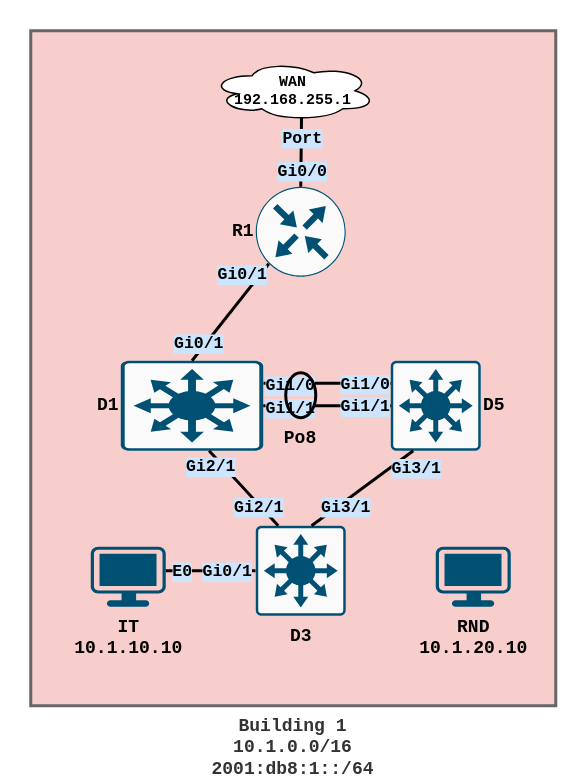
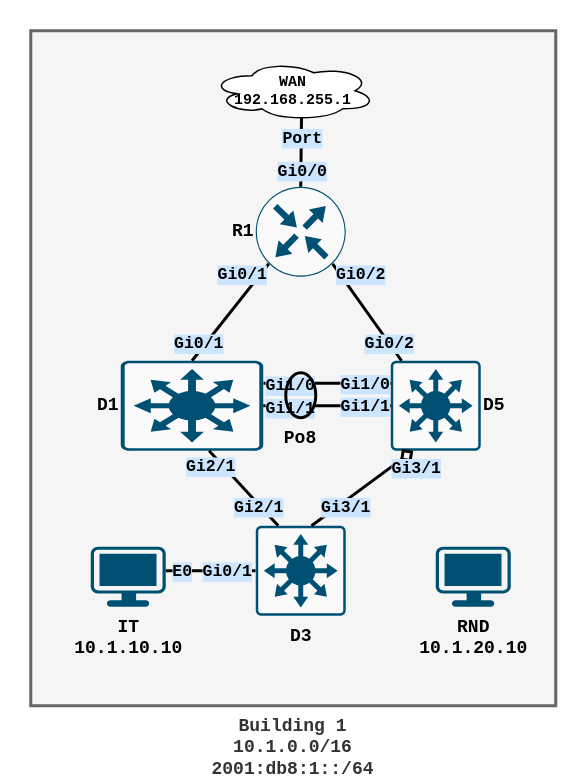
edge "R1" -- "D5": added, labels "Gi0/2", "Gi0/2"
node "Building 110.1.0.0/16 2001:db8:1::/64": fillcolor #f8cecc -> #f5f5f5
edge "D5" -- "D3": arrowhead none -> diamond
